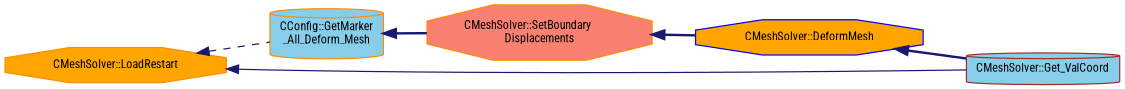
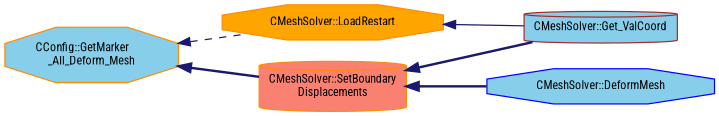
node "CMeshSolver::SetBoundary Displacements": shape octagon -> cylinder
node "CConfig::GetMarker _All_Deform_Mesh": shape cylinder -> octagon
node "CMeshSolver::DeformMesh": fillcolor orange -> skyblue
edge "CConfig::GetMarker _All_Deform_Mesh" -> "CMeshSolver::LoadRestart": reversed
edge "CMeshSolver::Get_ValCoord" -> "CMeshSolver::DeformMesh": now "CMeshSolver::Get_ValCoord" -> "CMeshSolver::SetBoundary Displacements"
